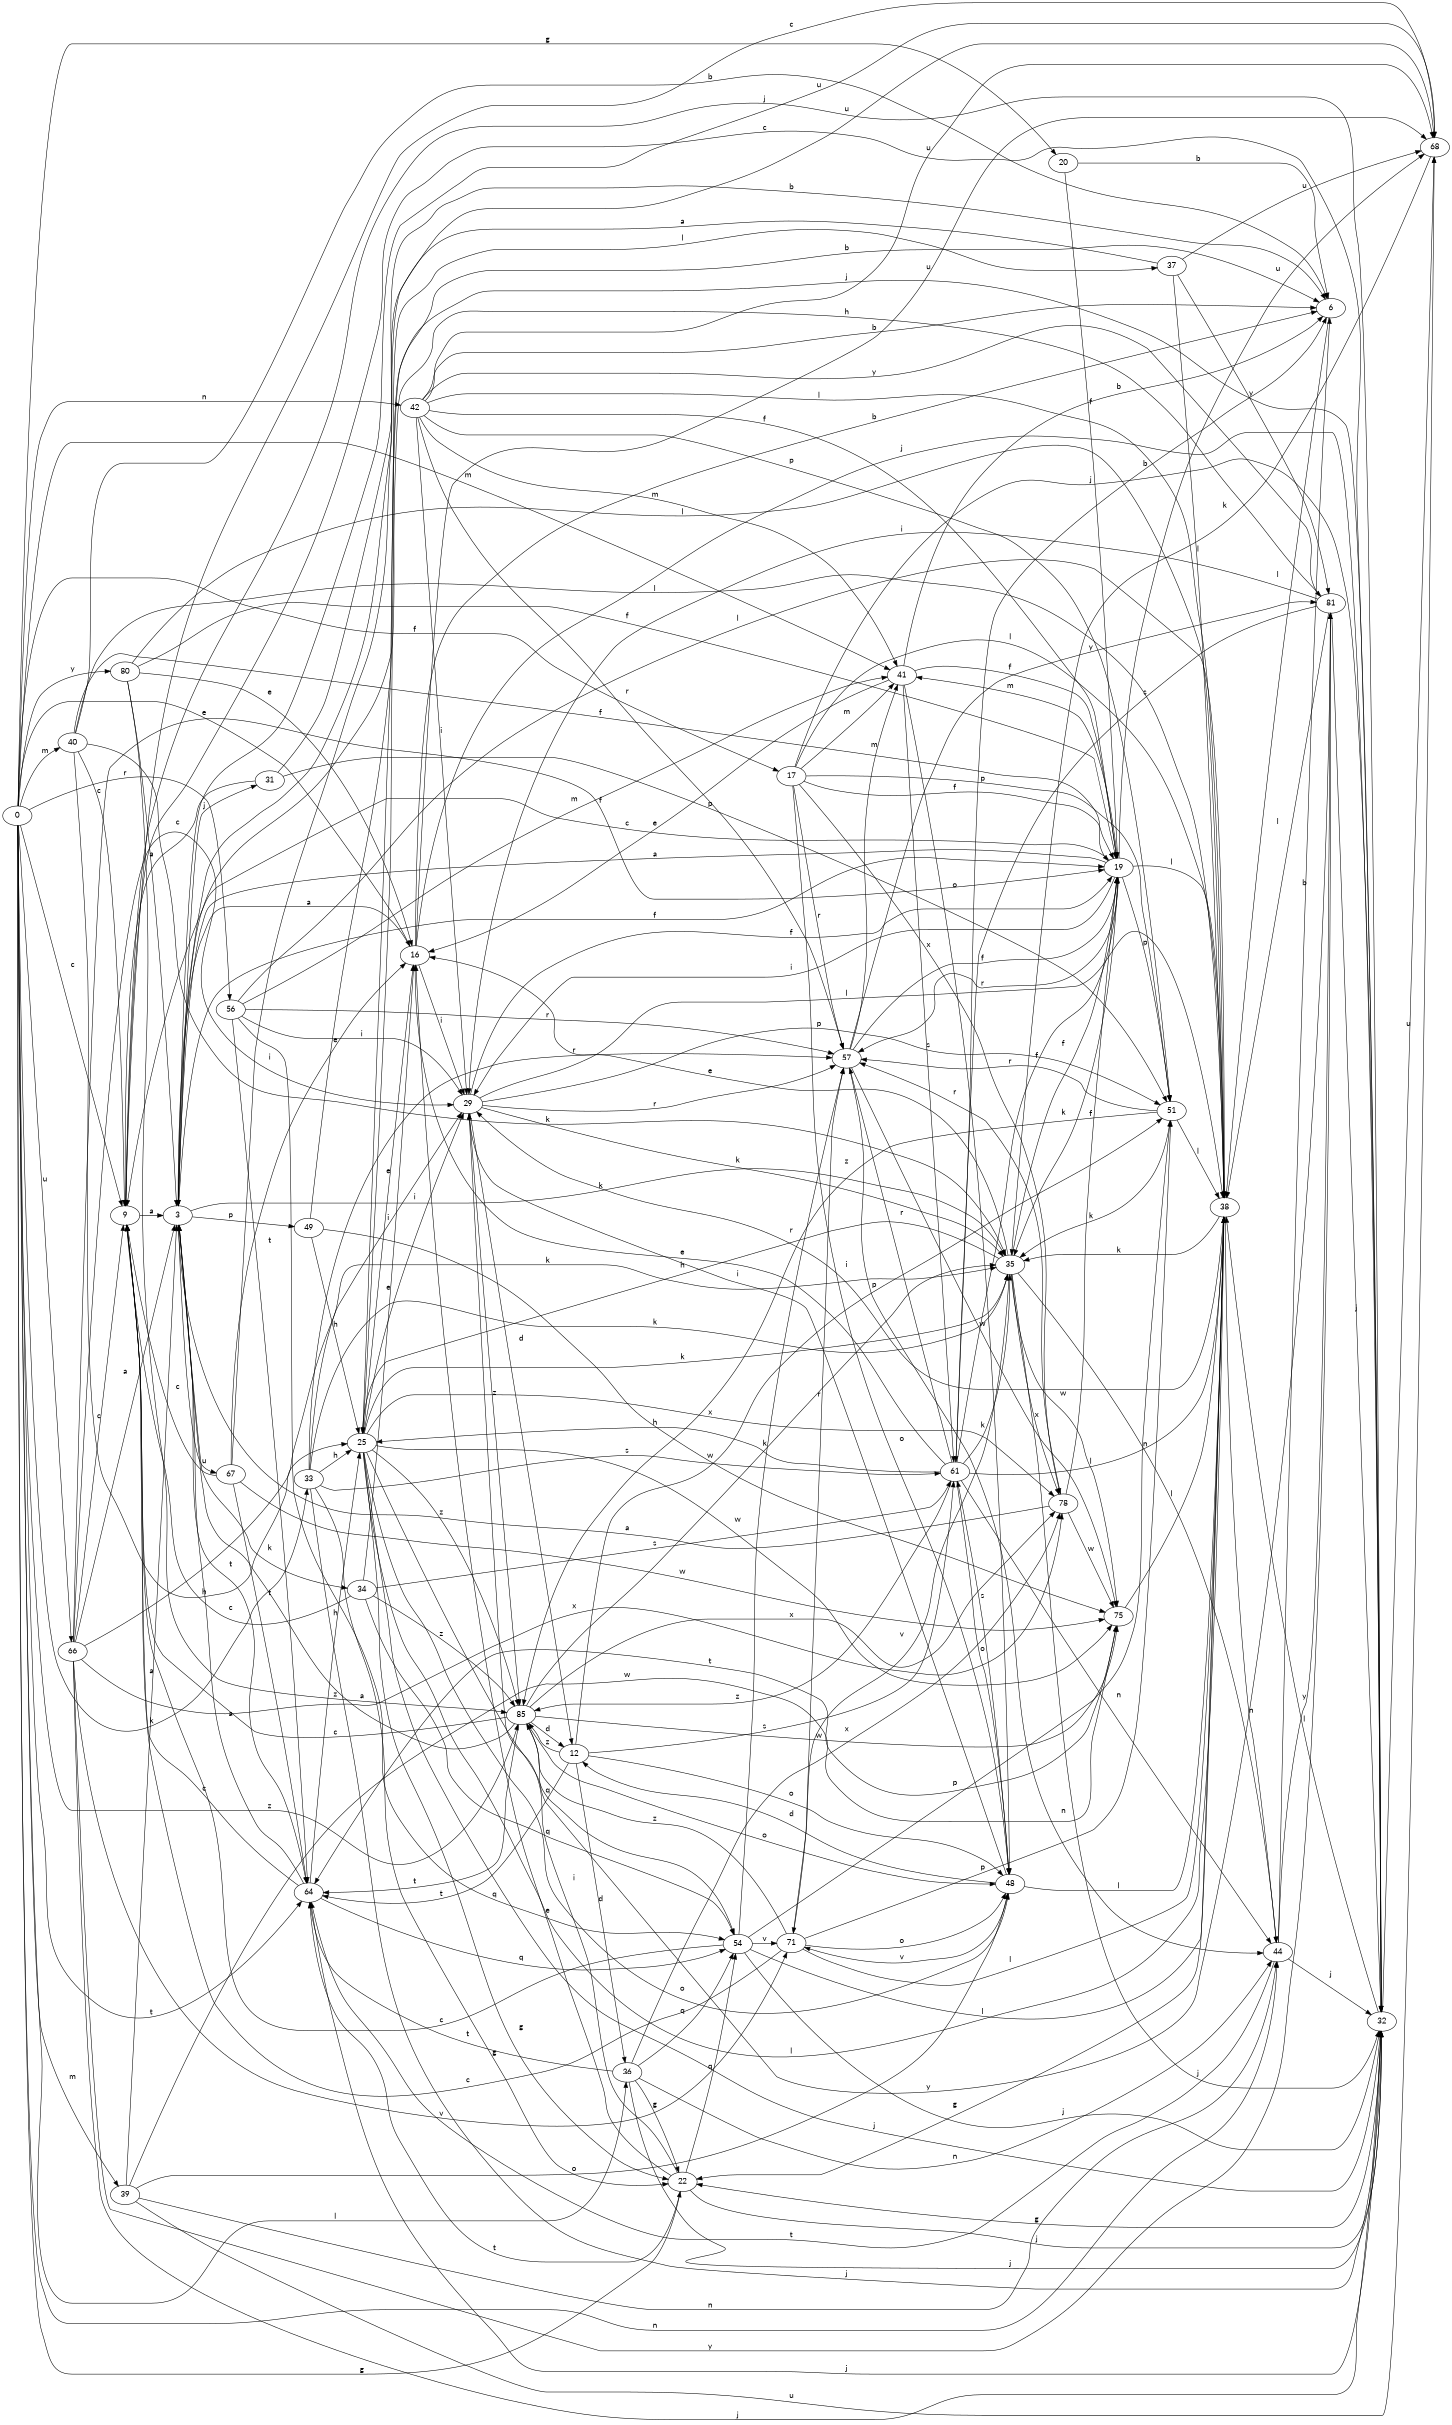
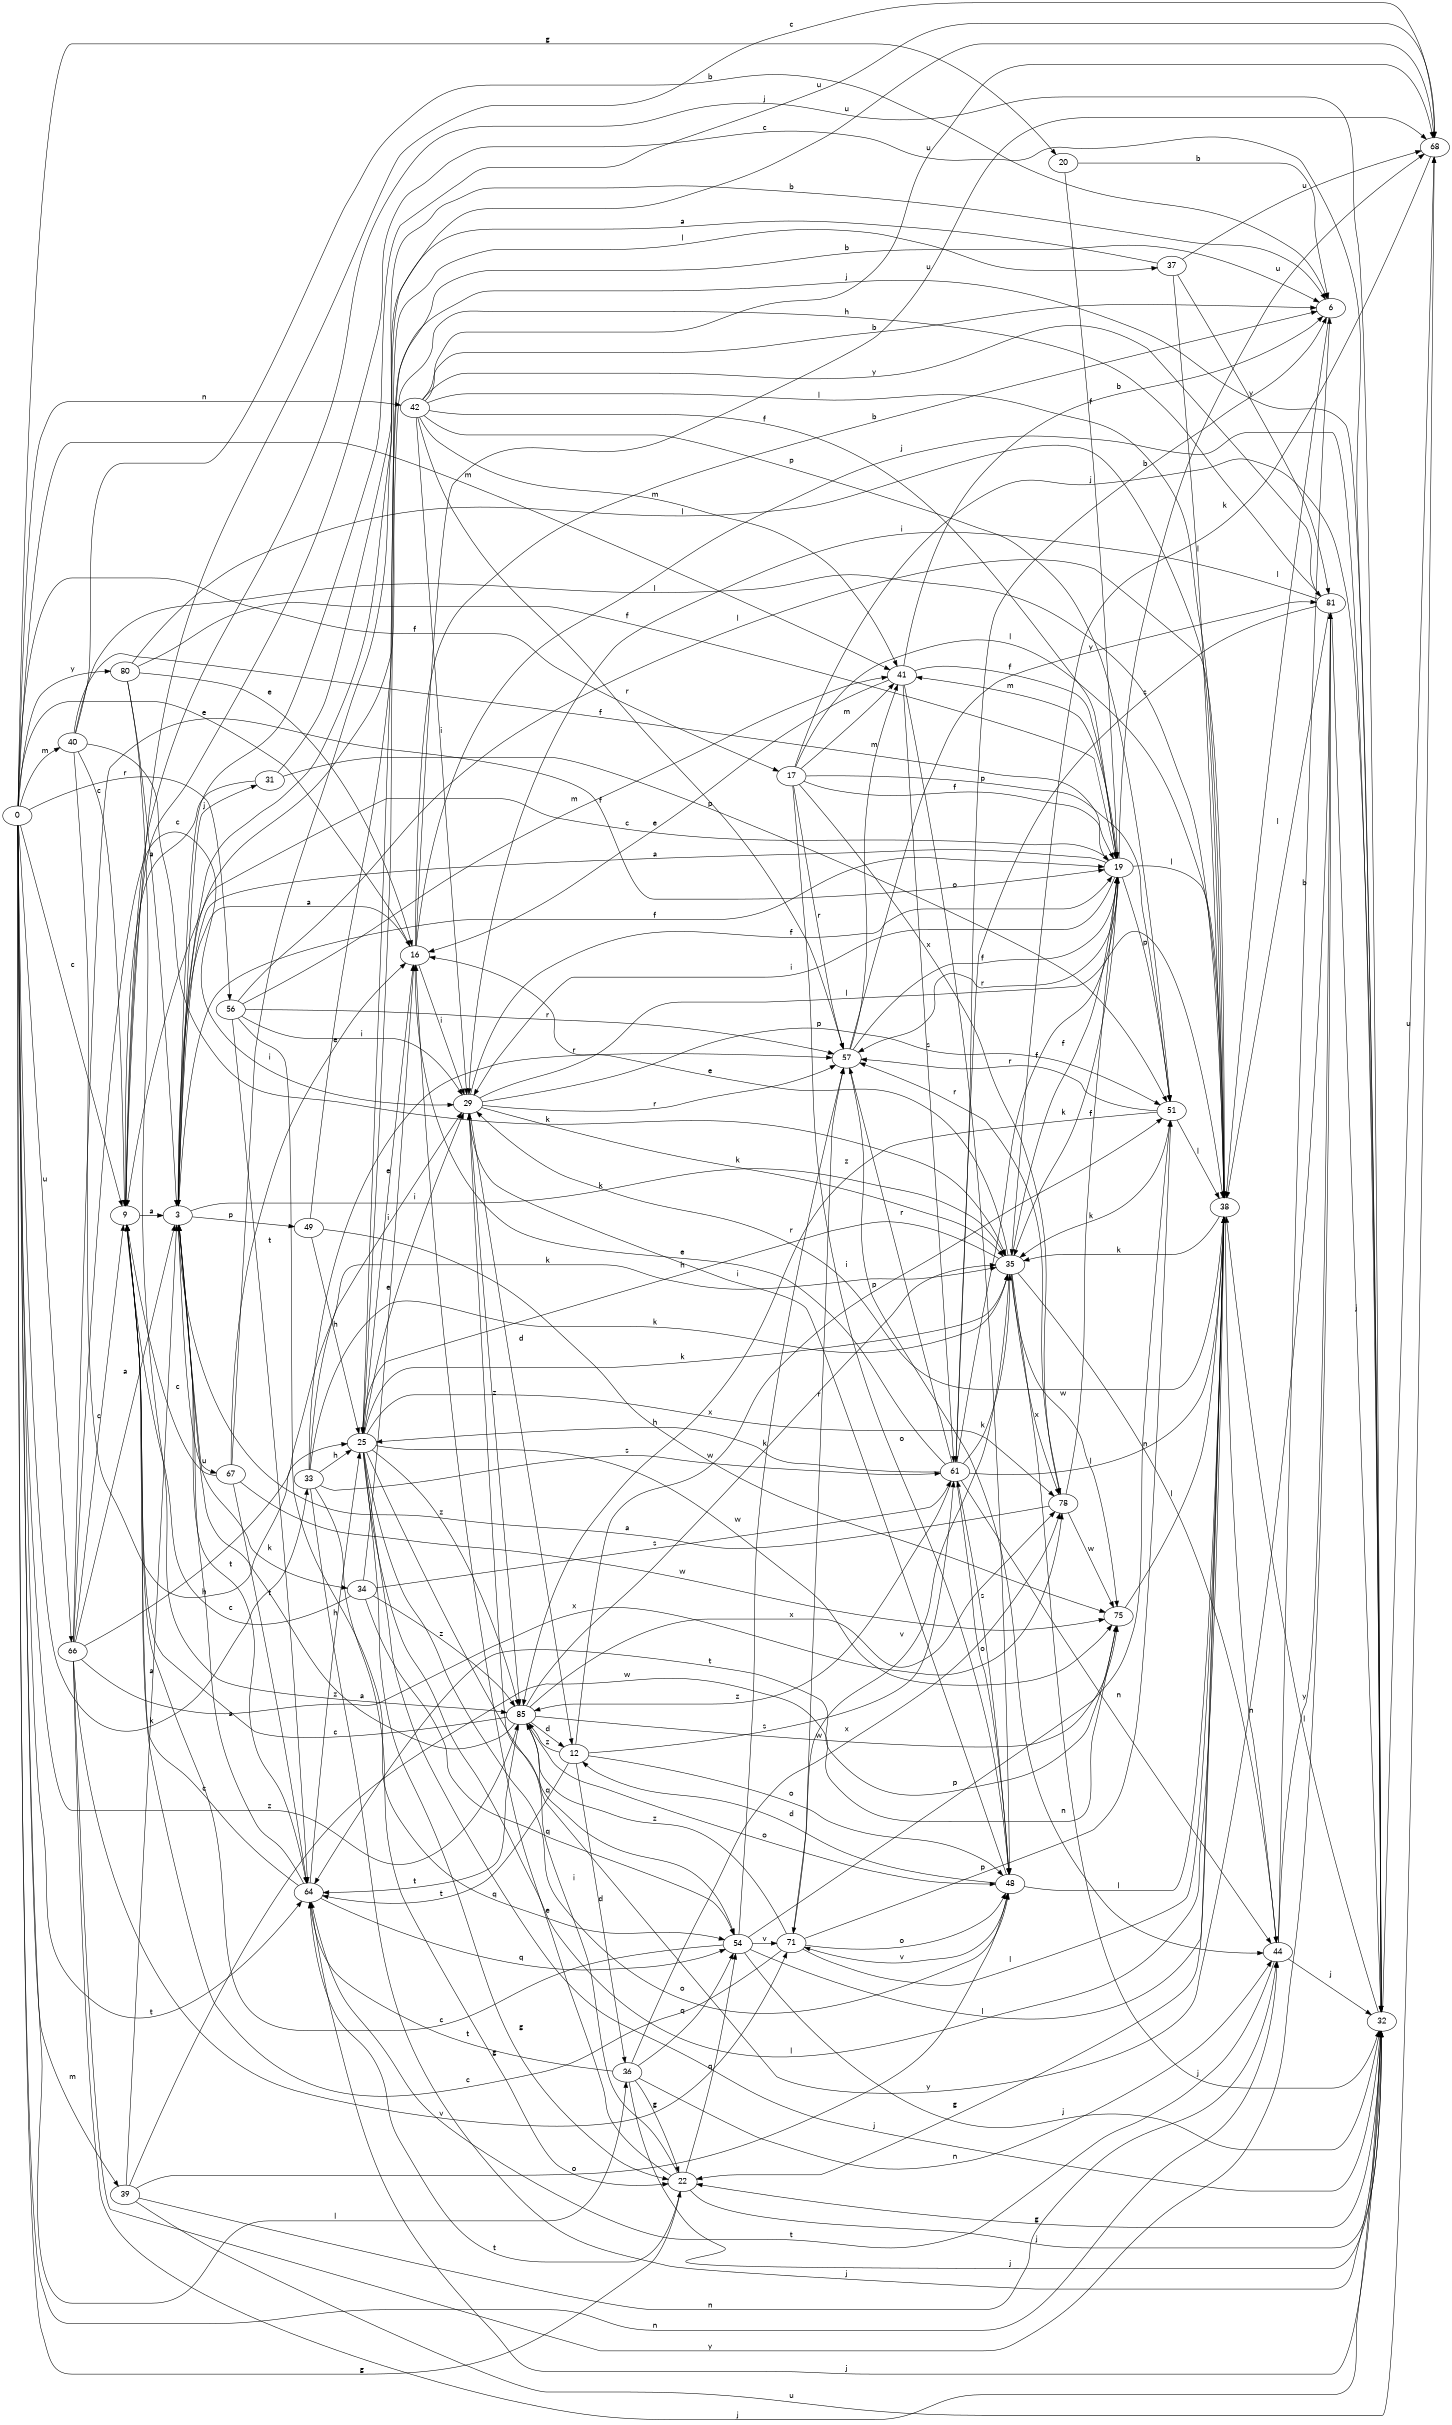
edge "57" -> "75": removed, label "w"
